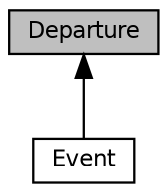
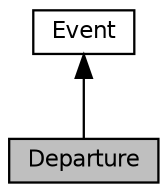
edge "Event" -> "Departure": reversed
